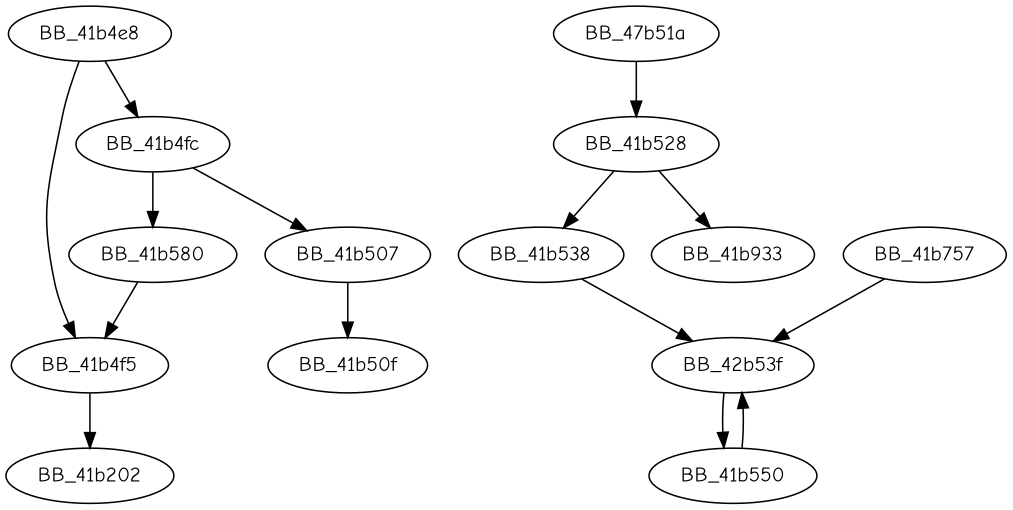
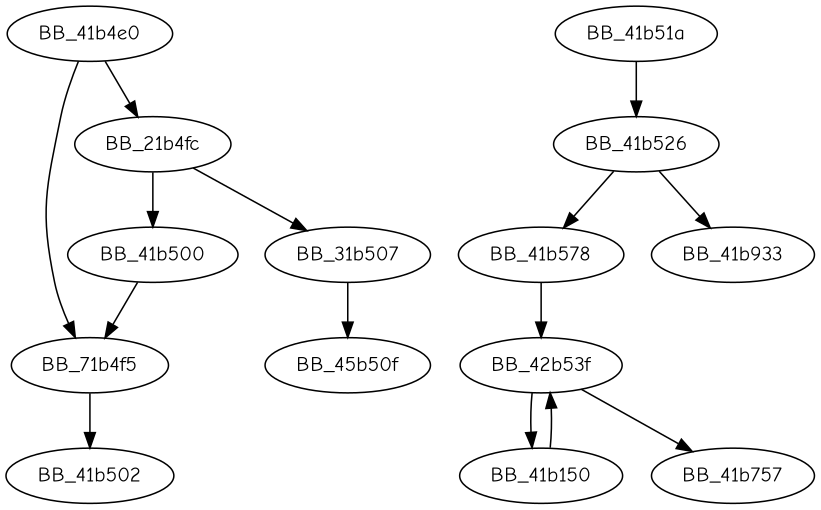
node "BB_41b4e8": label "BB_41b4e8" -> "BB_41b4e0"
node "BB_47b51a": label "BB_47b51a" -> "BB_41b51a"
node "BB_41b4fc": label "BB_41b4fc" -> "BB_21b4fc"
node "BB_41b528": label "BB_41b528" -> "BB_41b526"
node "BB_41b580": label "BB_41b580" -> "BB_41b500"
node "BB_41b507": label "BB_41b507" -> "BB_31b507"
node "BB_41b538": label "BB_41b538" -> "BB_41b578"
edge "BB_41b757" -> "BB_42b53f": reversed
node "BB_41b4f5": label "BB_41b4f5" -> "BB_71b4f5"
node "BB_41b50f": label "BB_41b50f" -> "BB_45b50f"
node "BB_41b202": label "BB_41b202" -> "BB_41b502"
node "BB_41b550": label "BB_41b550" -> "BB_41b150"
